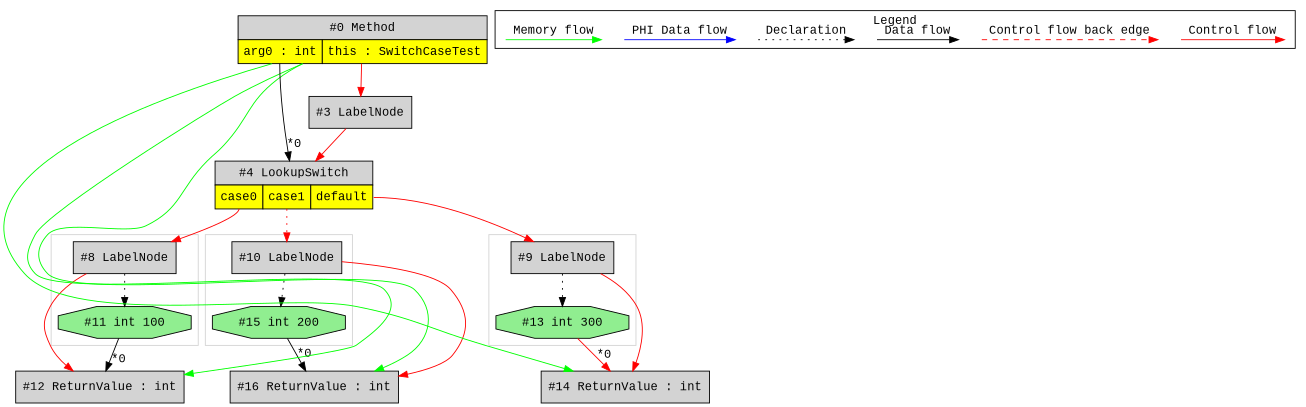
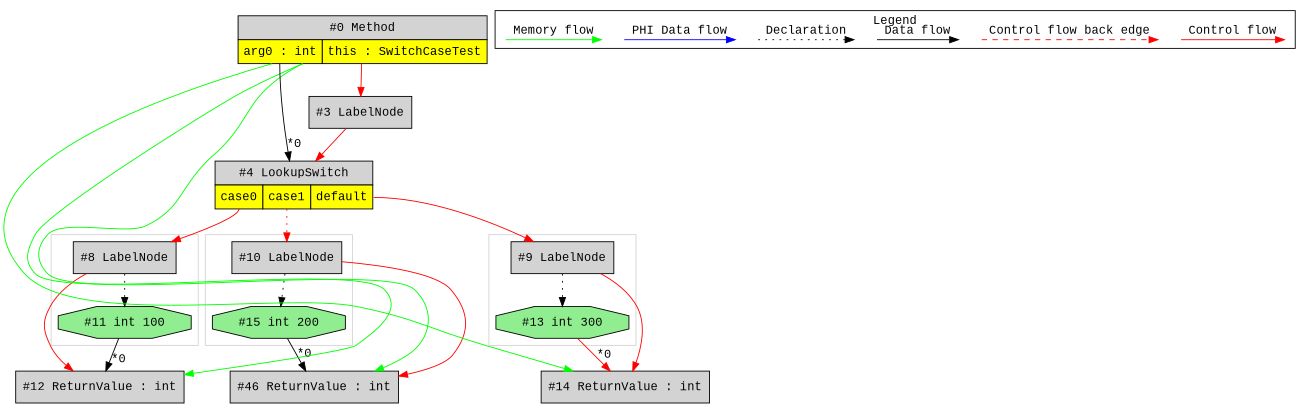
node "#16 ReturnValue : int": label "#16 ReturnValue : int" -> "#46 ReturnValue : int"
